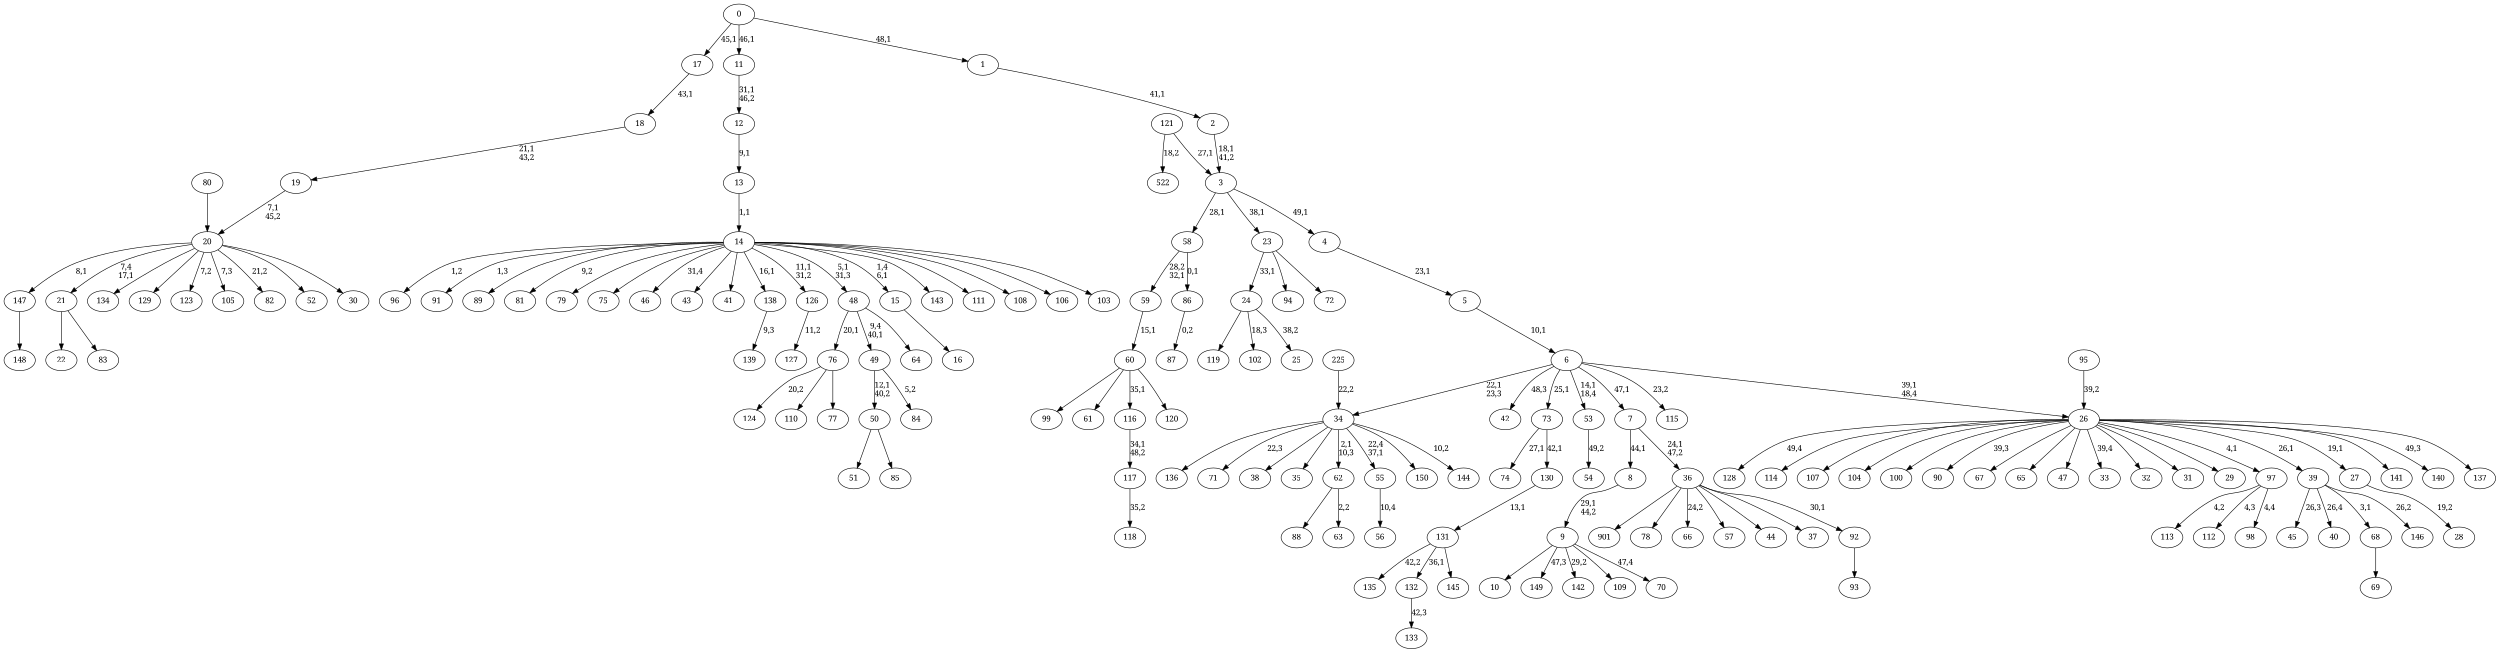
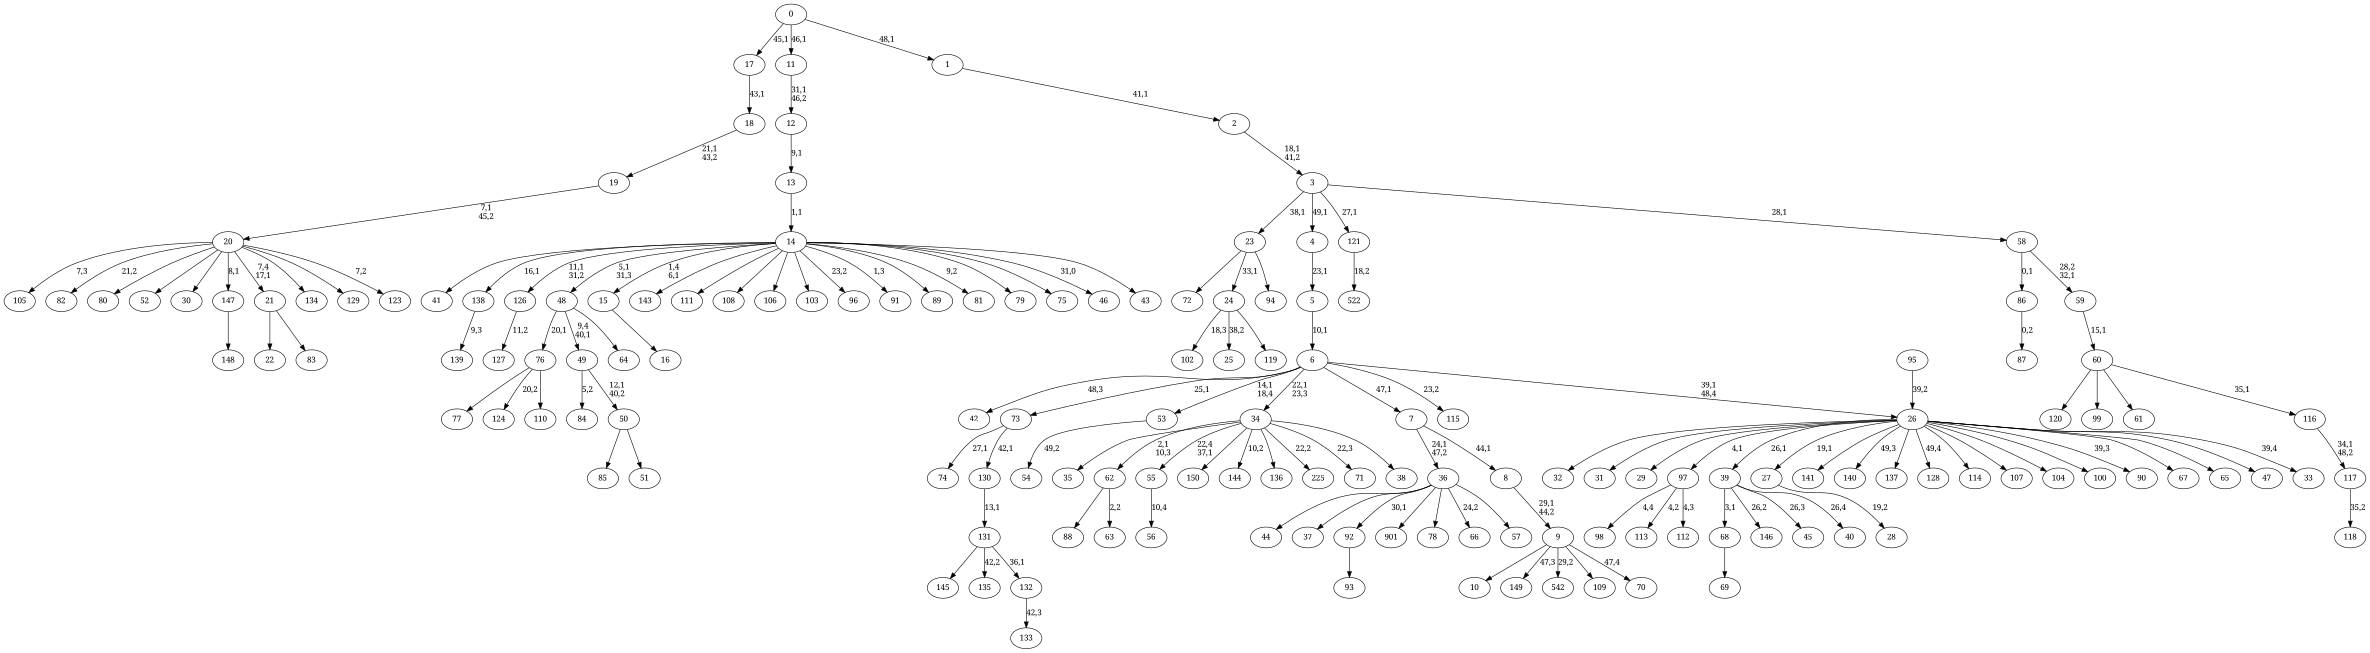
edge "121" -> "3": reversed
edge "80" -> "20": reversed
edge "14" -> "96": label "1,2" -> "23,2"
edge "14" -> "46": label "31,4" -> "31,0"
edge "225" -> "34": reversed
node "142": label "142" -> "542"
